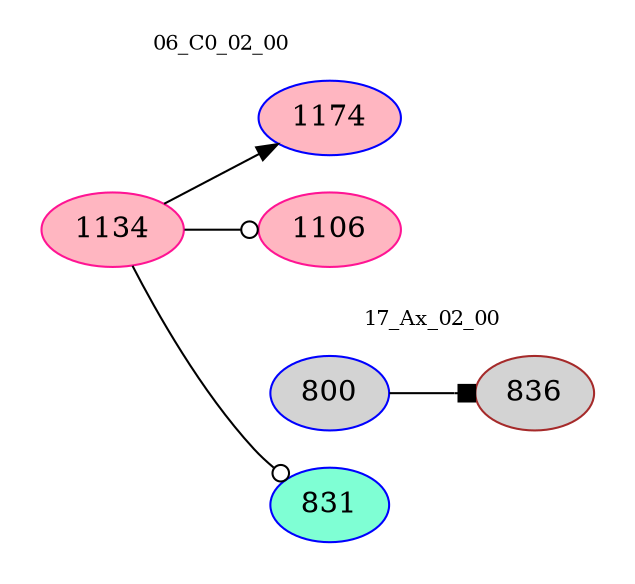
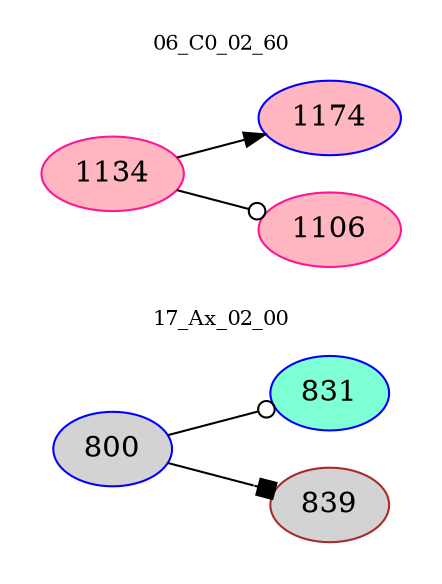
cluster "06_C0_02_00": label "06_C0_02_00" -> "06_C0_02_60"
edge "1134" -> "831": now "800" -> "831"
node "836": label "836" -> "839"
